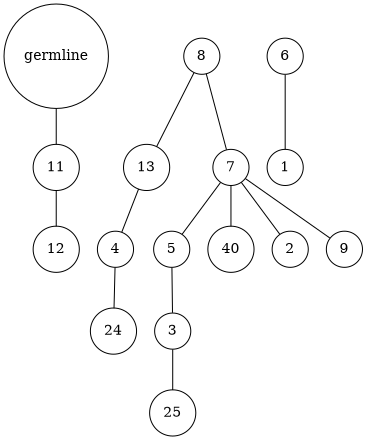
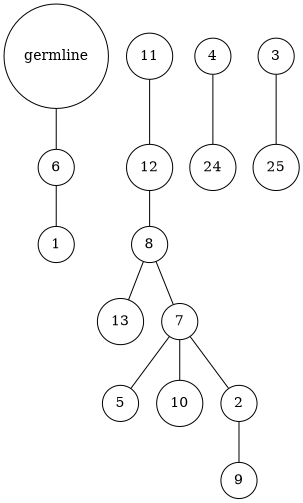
edge "germline" -- "11": now "germline" -- "6"
edge "12" -- "8": added
edge "7" -- "9": now "2" -- "9"
edge "13" -- "4": removed
node "40": label "40" -> "10"
edge "5" -- "3": removed
